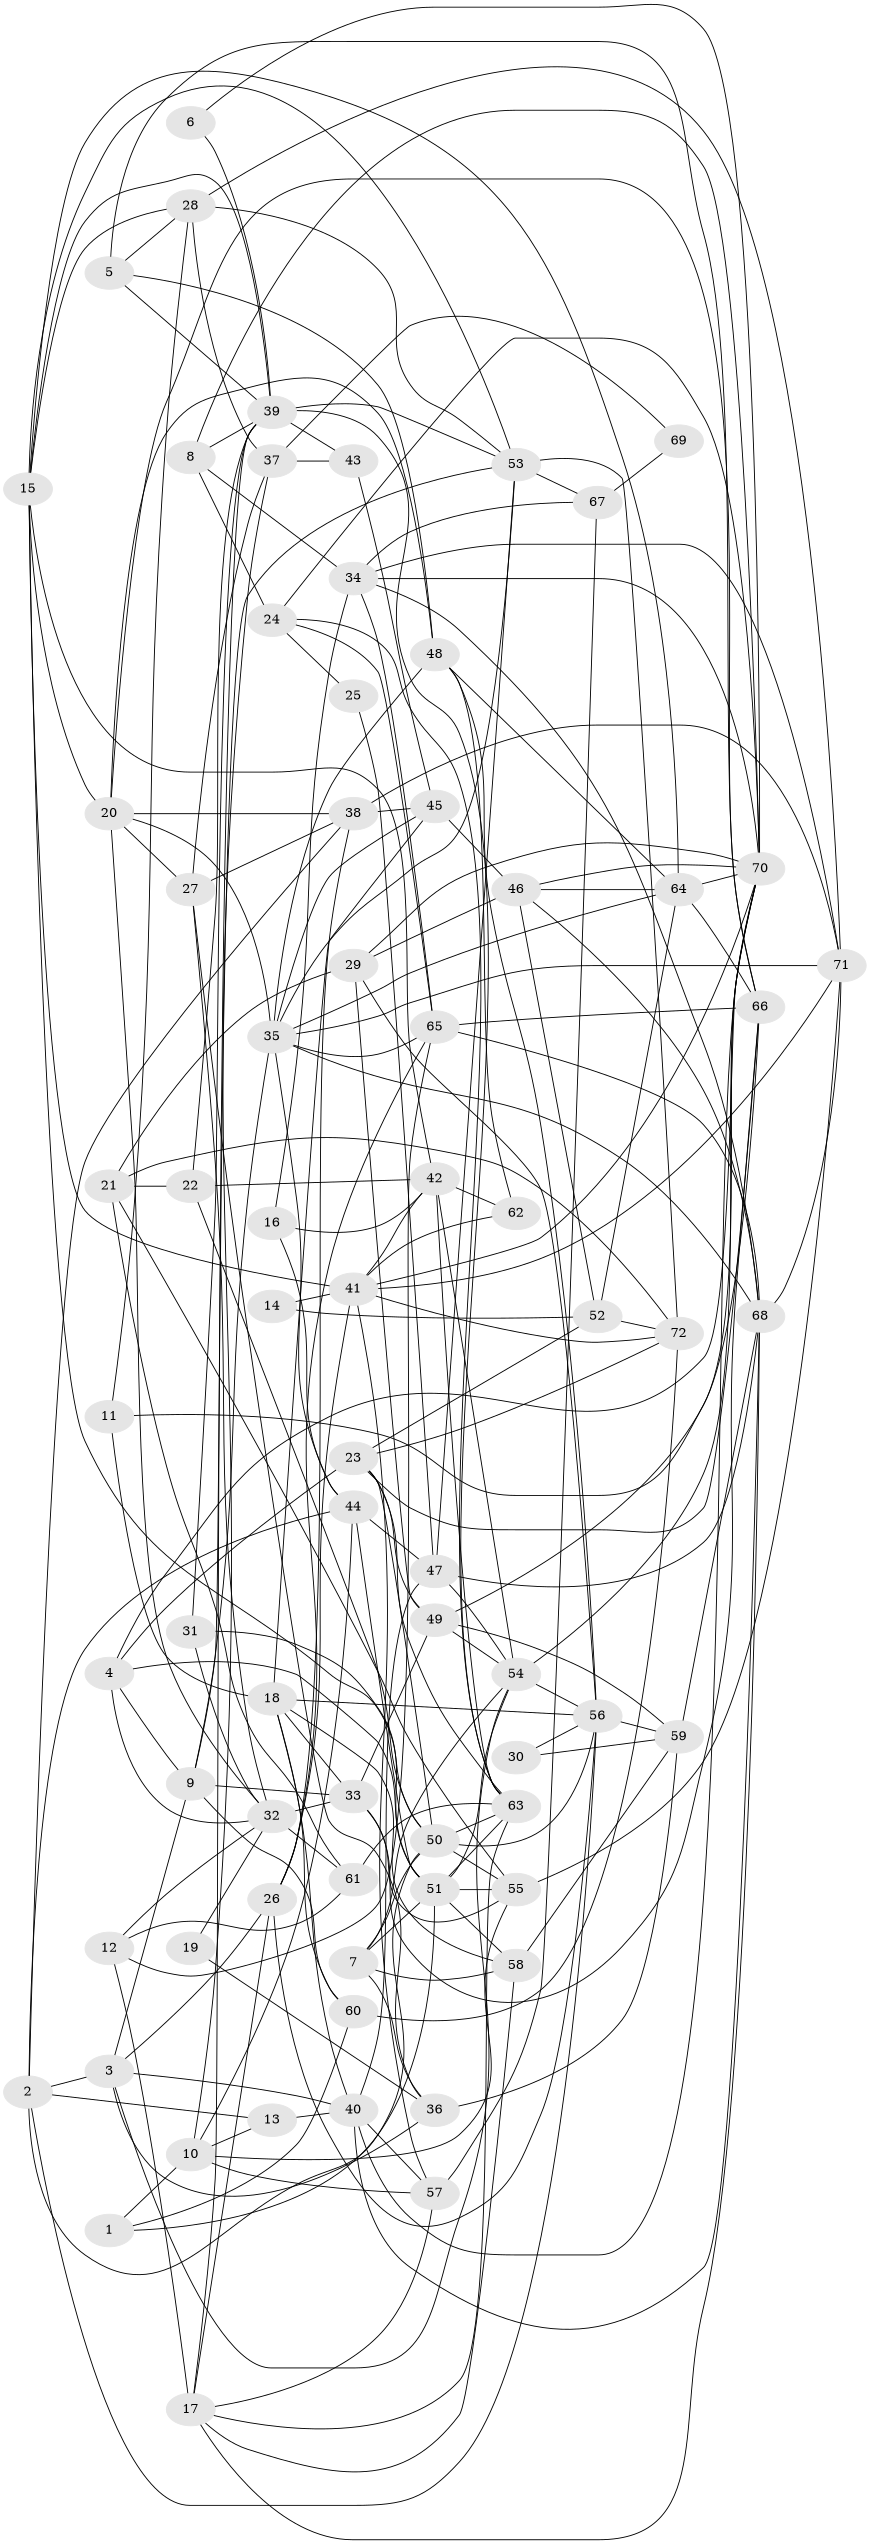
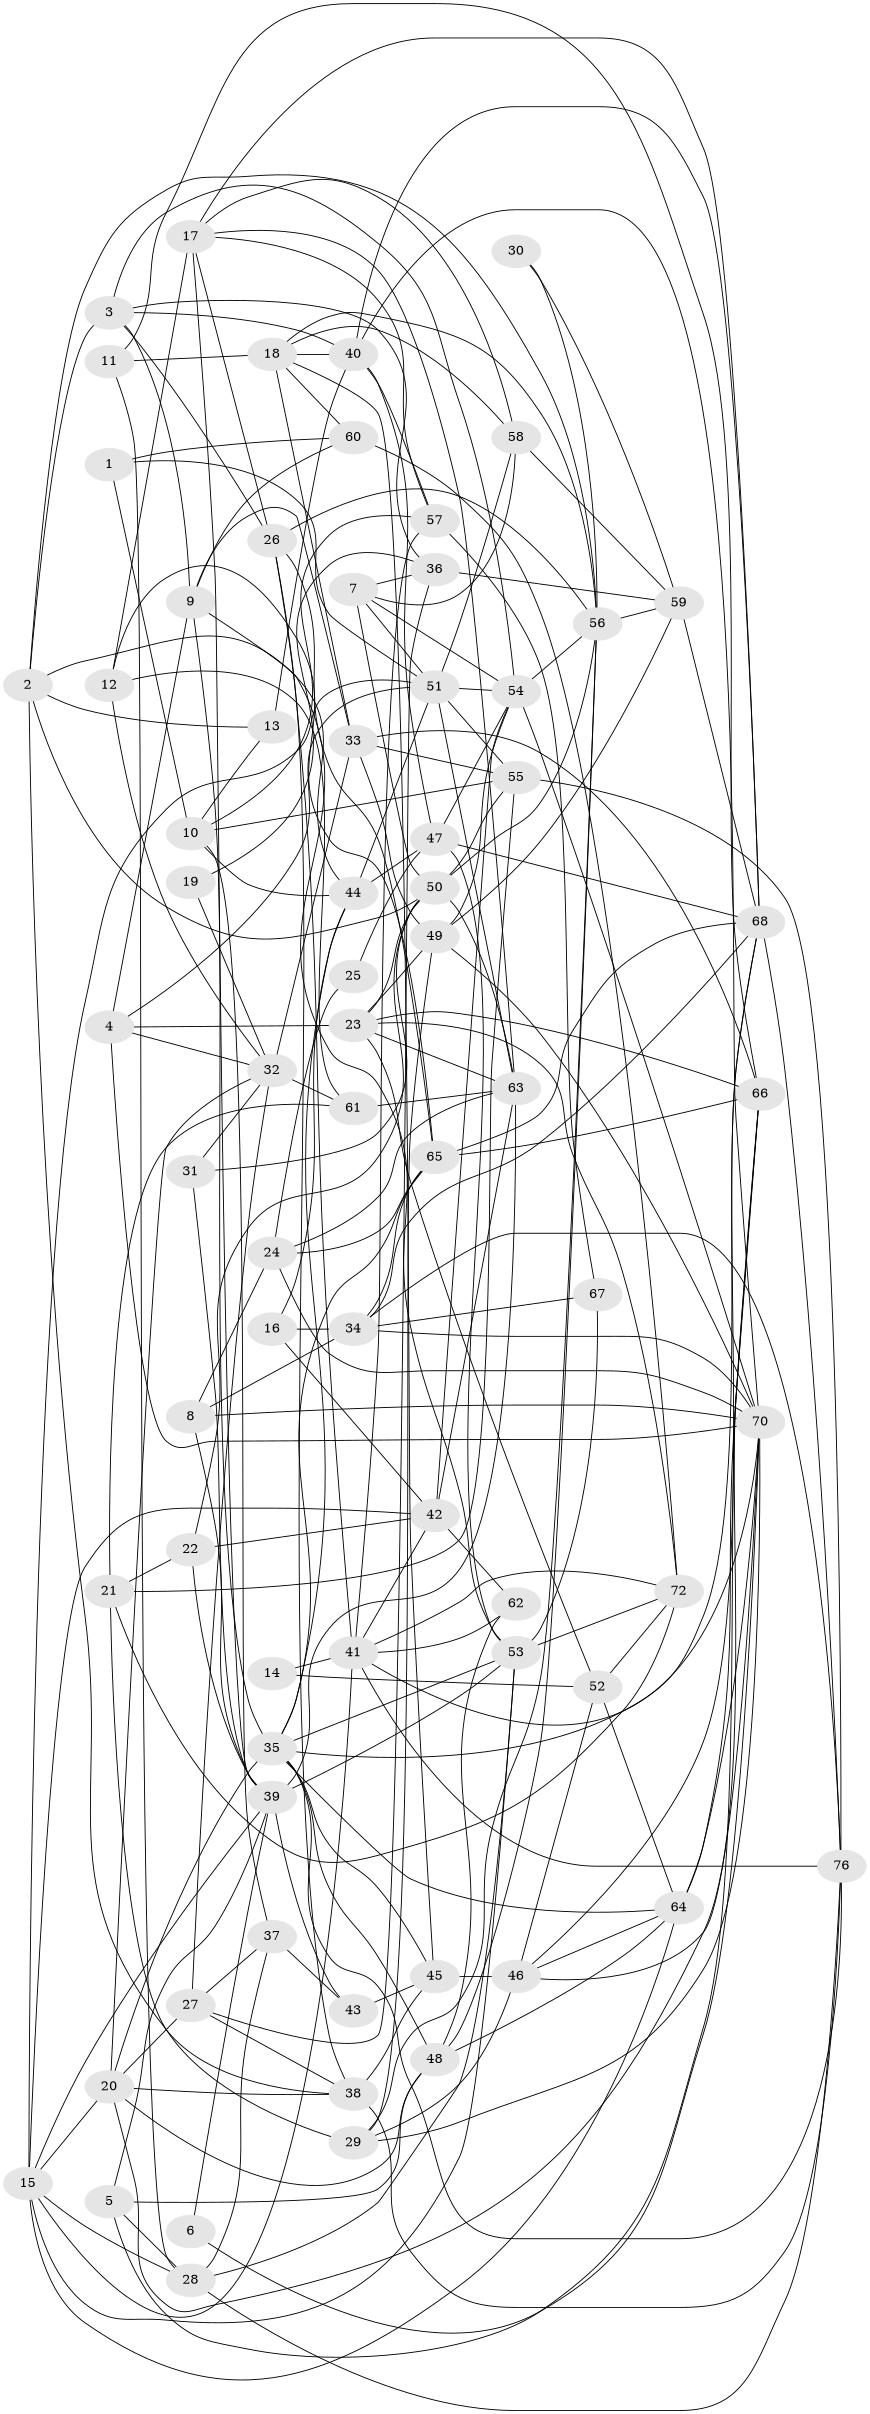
node "69": removed
node "71": label "71" -> "76"
